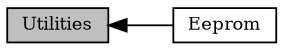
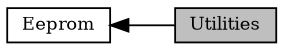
edge "Eeprom" -> "Utilities": reversed
